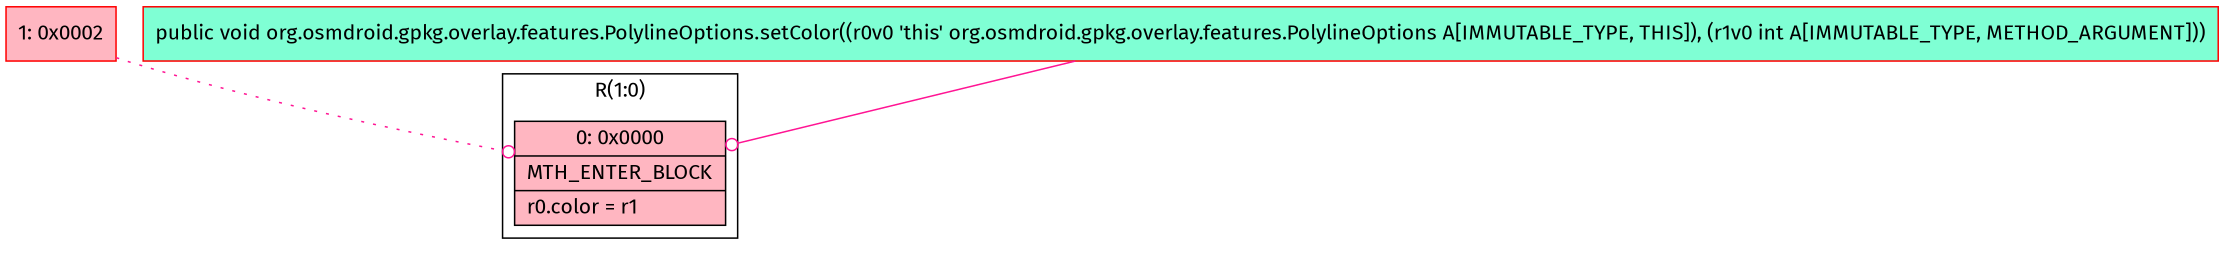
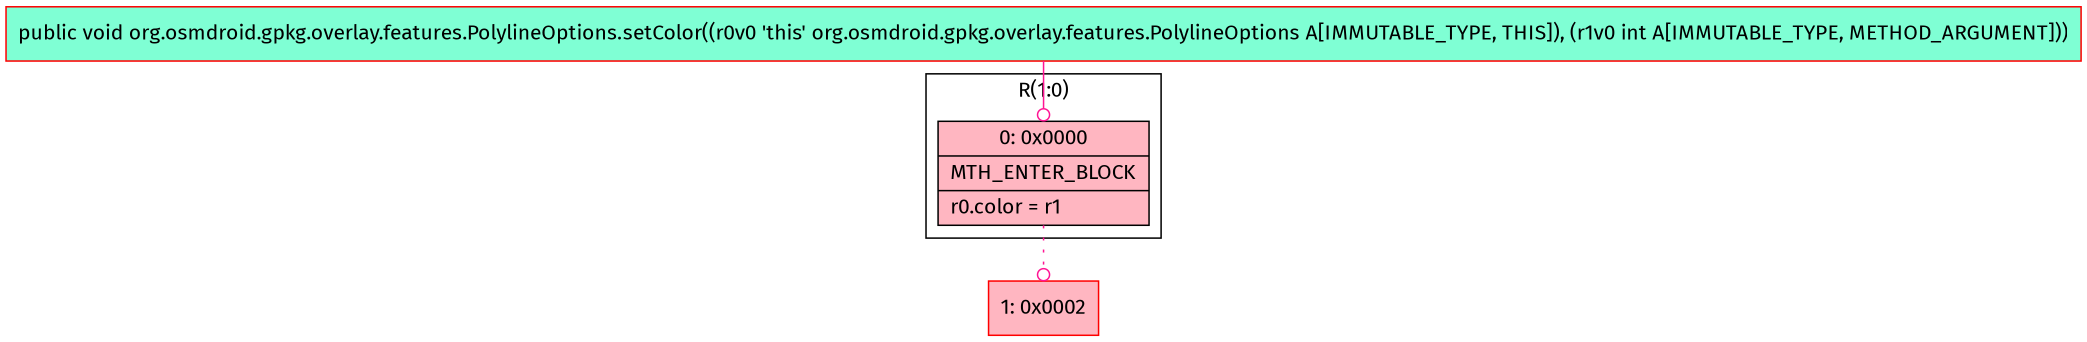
edge "1: 0x0002" -> "0: 0x0000": reversed
